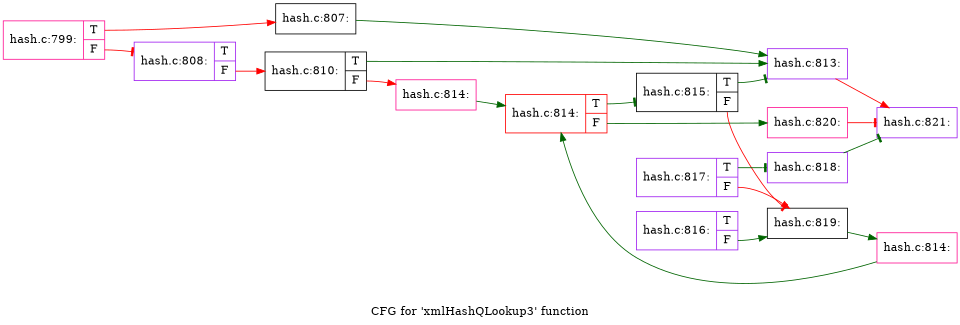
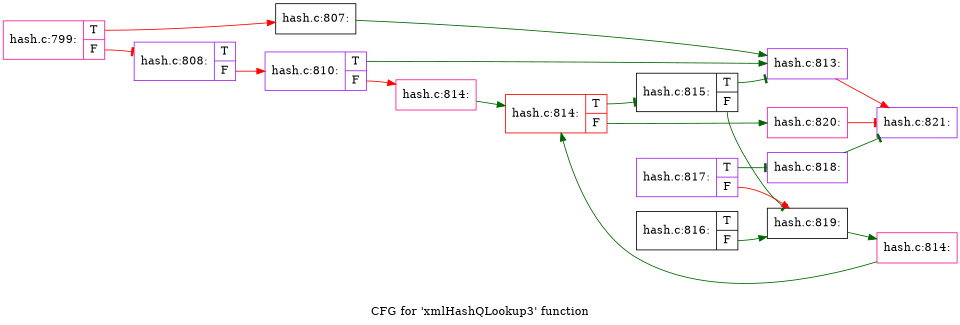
node "hash.c:810:": color black -> purple
edge "hash.c:815:" -> "hash.c:819:": color red -> darkgreen
node "hash.c:816:": color purple -> black
